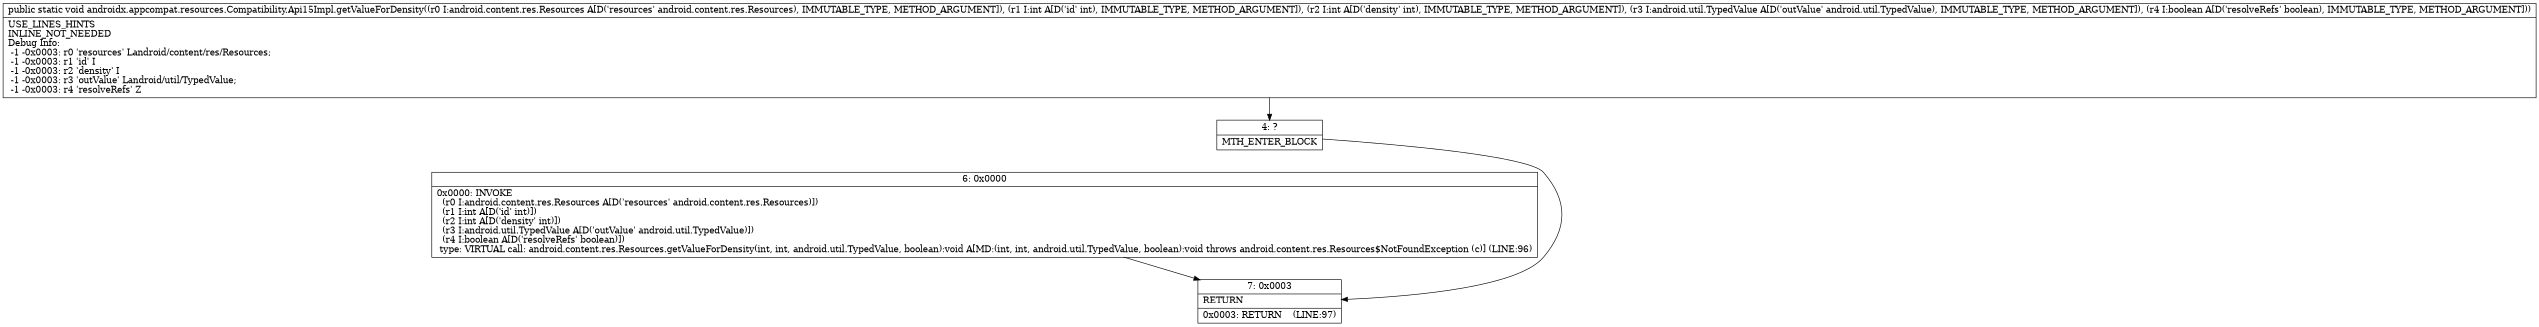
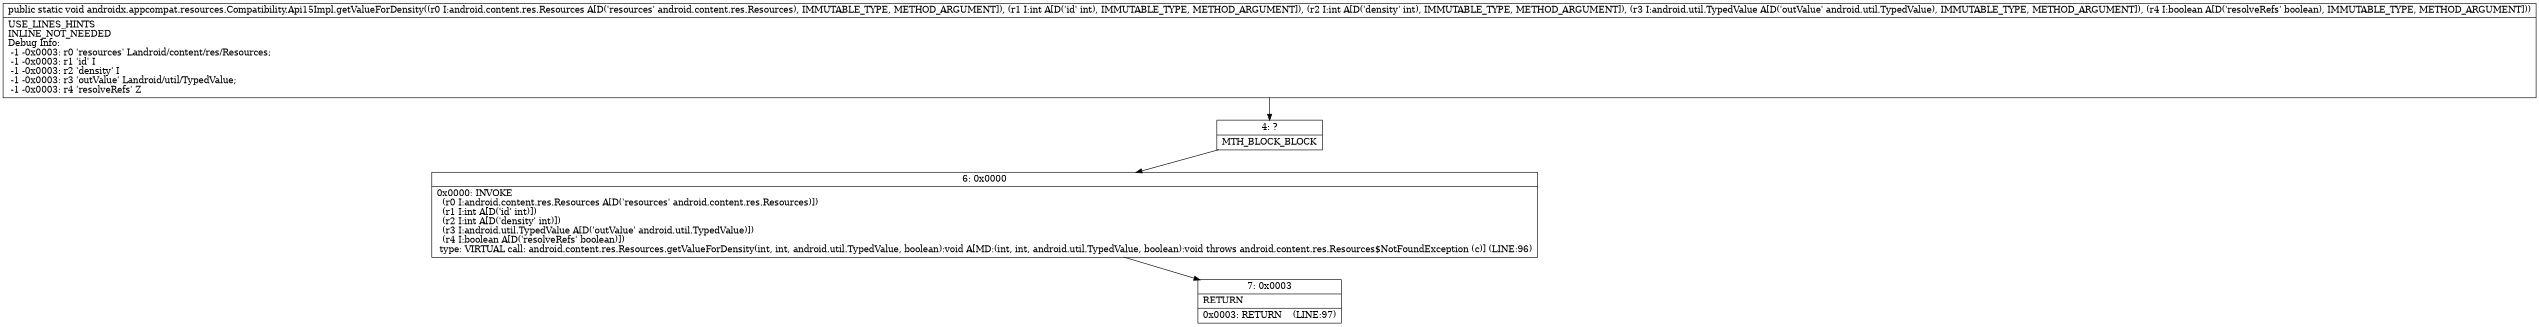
node "4: ?": text "MTH_ENTER_BLOCK" -> "MTH_BLOCK_BLOCK"
edge "4: ?" -> "7: 0x0003": now "4: ?" -> "6: 0x0000"
